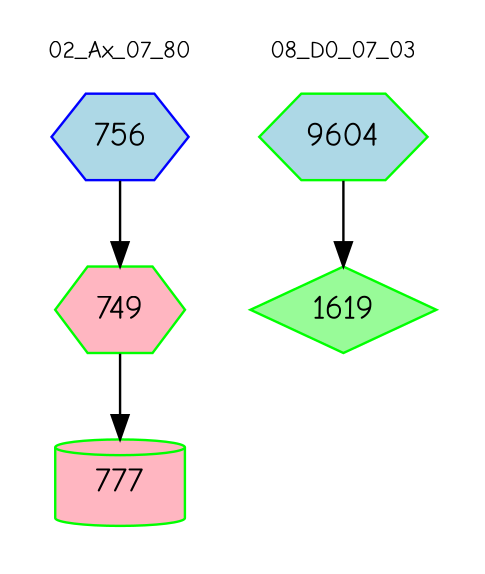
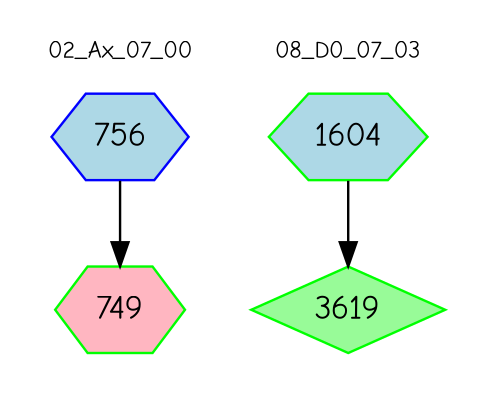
cluster "02_Ax_07_80": label "02_Ax_07_80" -> "02_Ax_07_00"
node "9604": label "9604" -> "1604"
node "1619": label "1619" -> "3619"
node "777": removed
